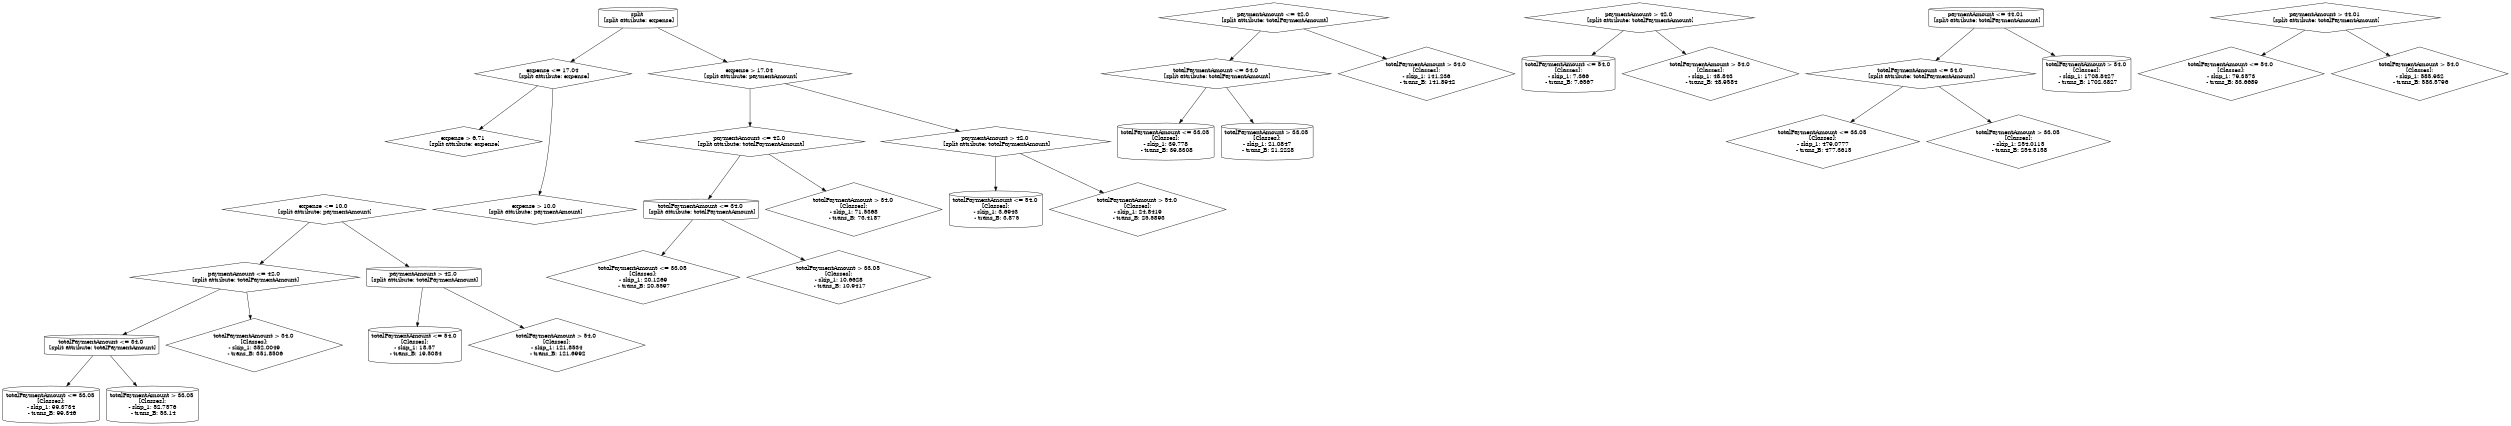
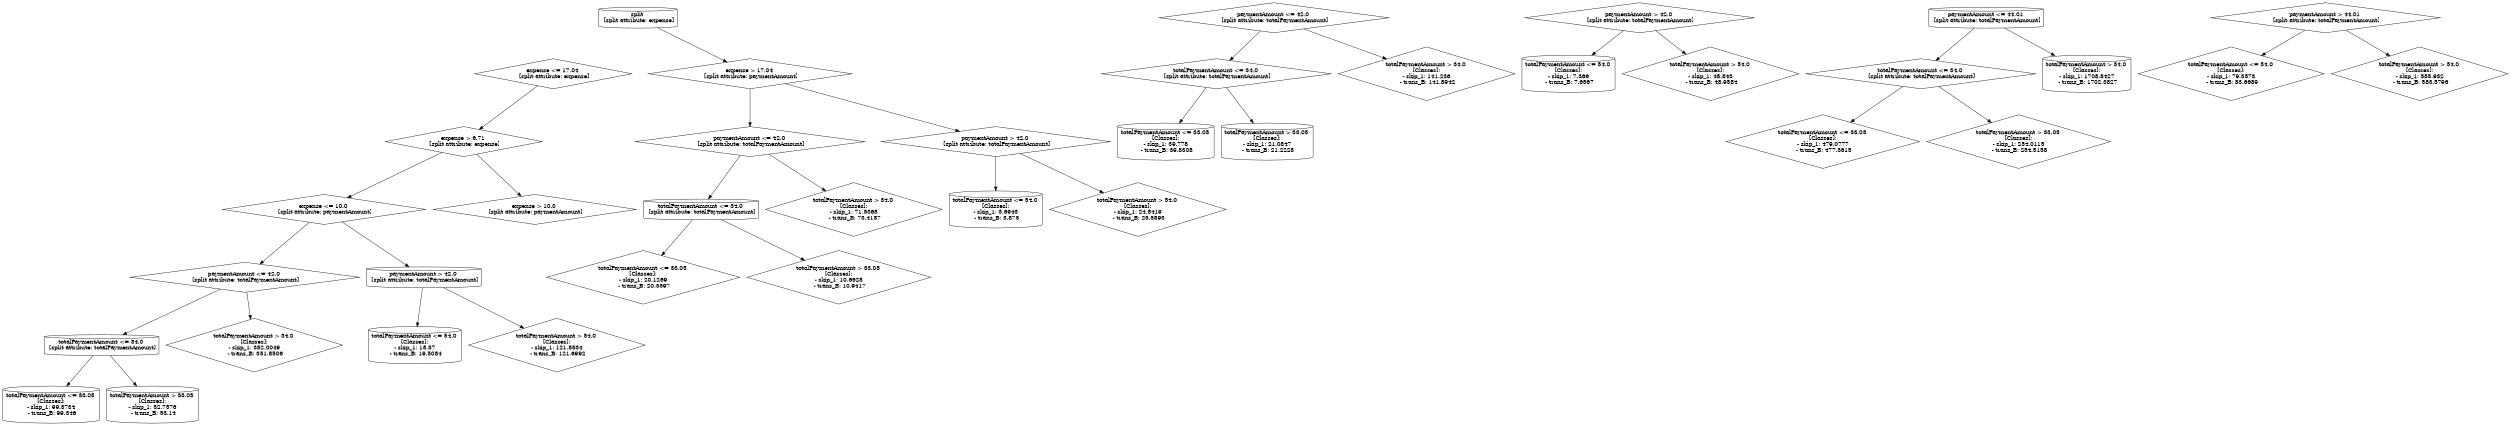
edge "split [split attribute: expense]" -> "expense <= 17.04 [split attribute: expense]": removed
edge "expense <= 17.04 [split attribute: expense]" -> "expense > 10.0 [split attribute: paymentAmount]": now "expense > 6.71 [split attribute: expense]" -> "expense > 10.0 [split attribute: paymentAmount]"
edge "expense > 6.71 [split attribute: expense]" -> "expense <= 10.0 [split attribute: paymentAmount]": added
